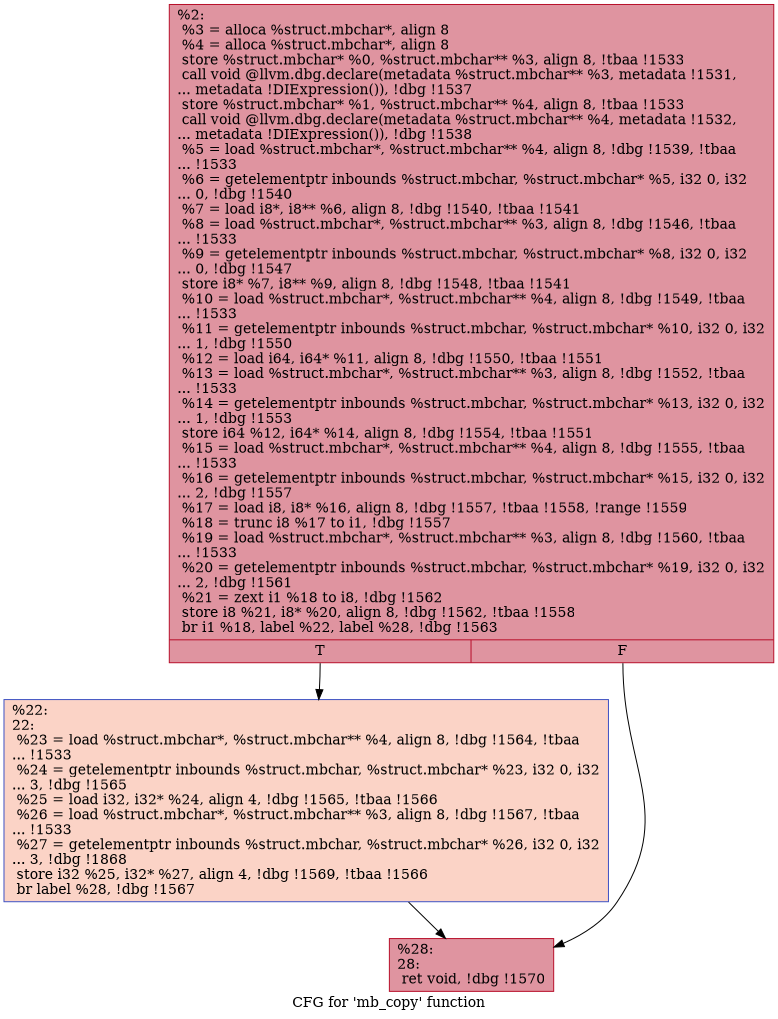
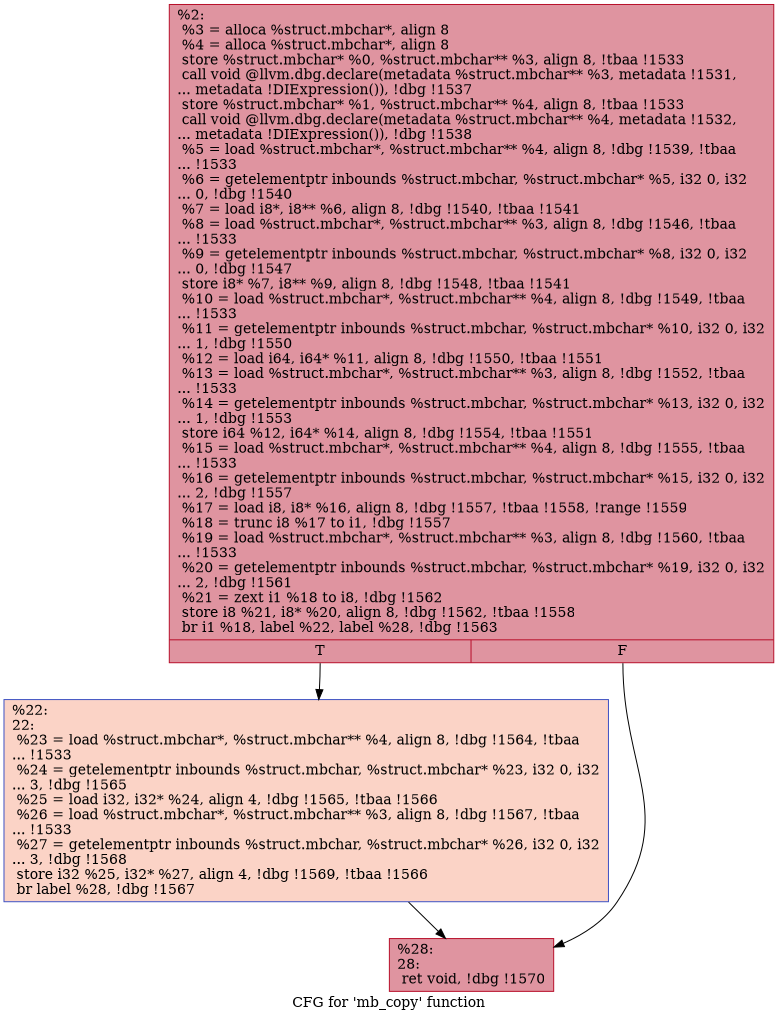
node "%22:": text "... 3, !dbg !1868" -> "... 3, !dbg !1568"
